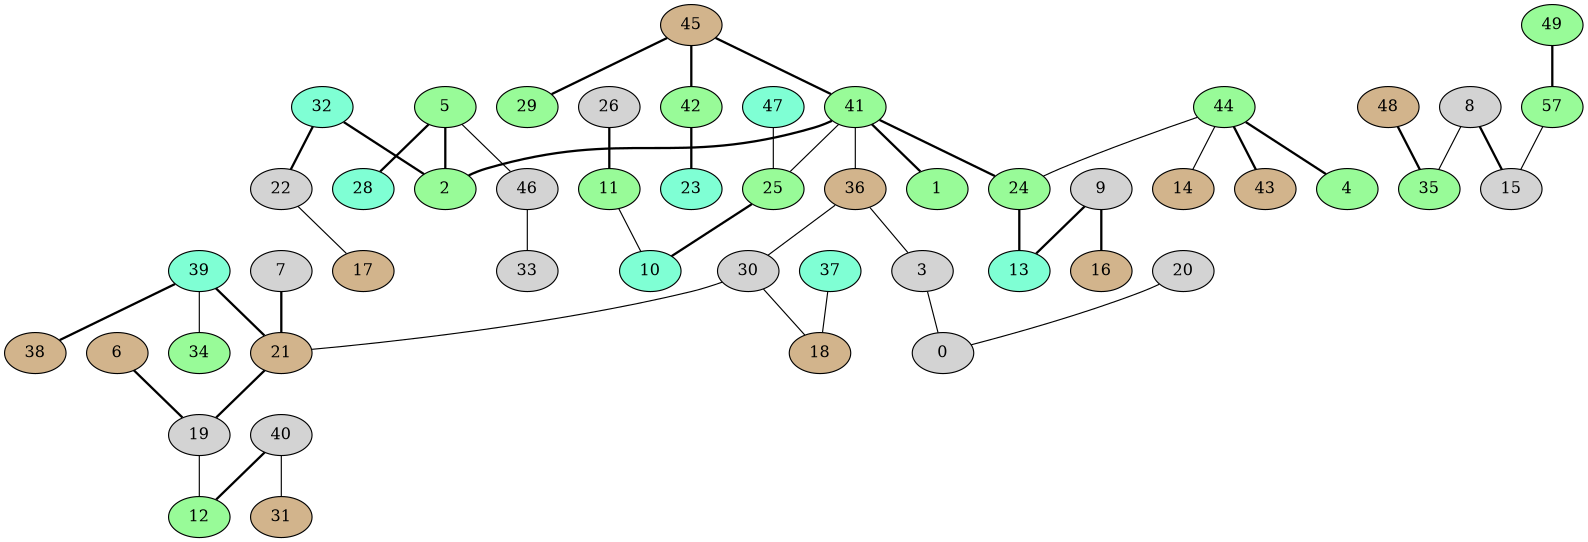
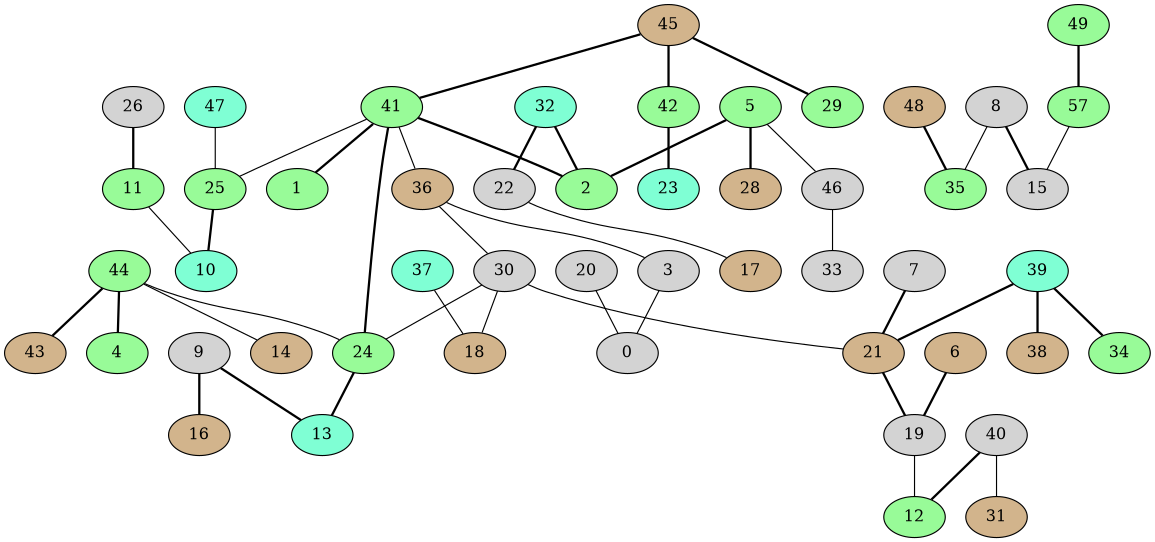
node "28": fillcolor aquamarine -> tan
edge "39" -- "34": style solid -> bold
edge "30" -- "24": added
